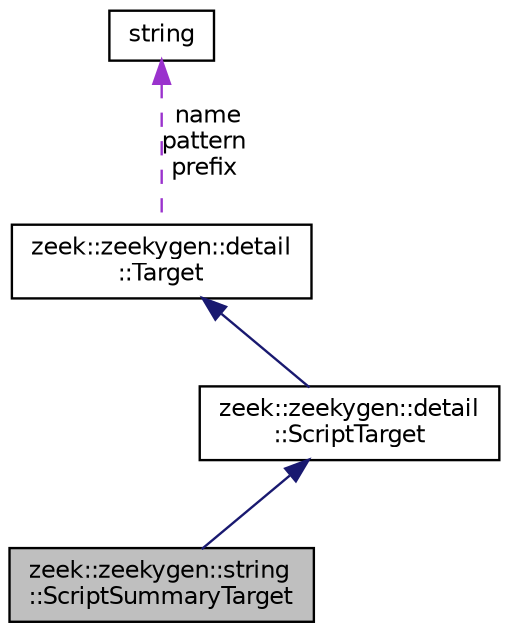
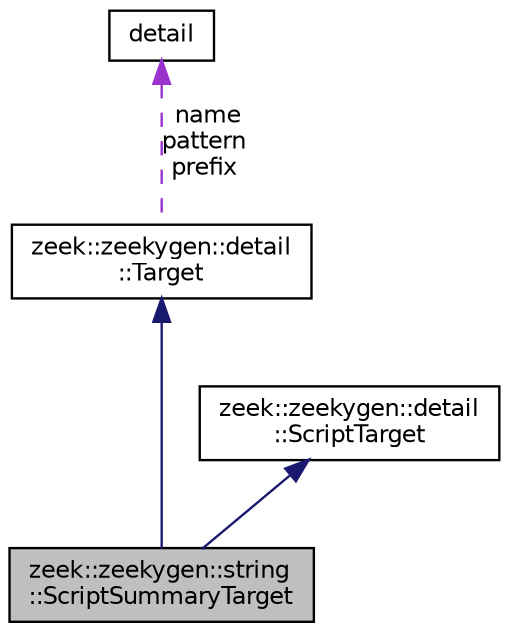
node "string": label "string" -> "detail"
edge "zeek::zeekygen::detail ::ScriptTarget" -> "zeek::zeekygen::detail ::Target": now "zeek::zeekygen::string ::ScriptSummaryTarget" -> "zeek::zeekygen::detail ::Target"
